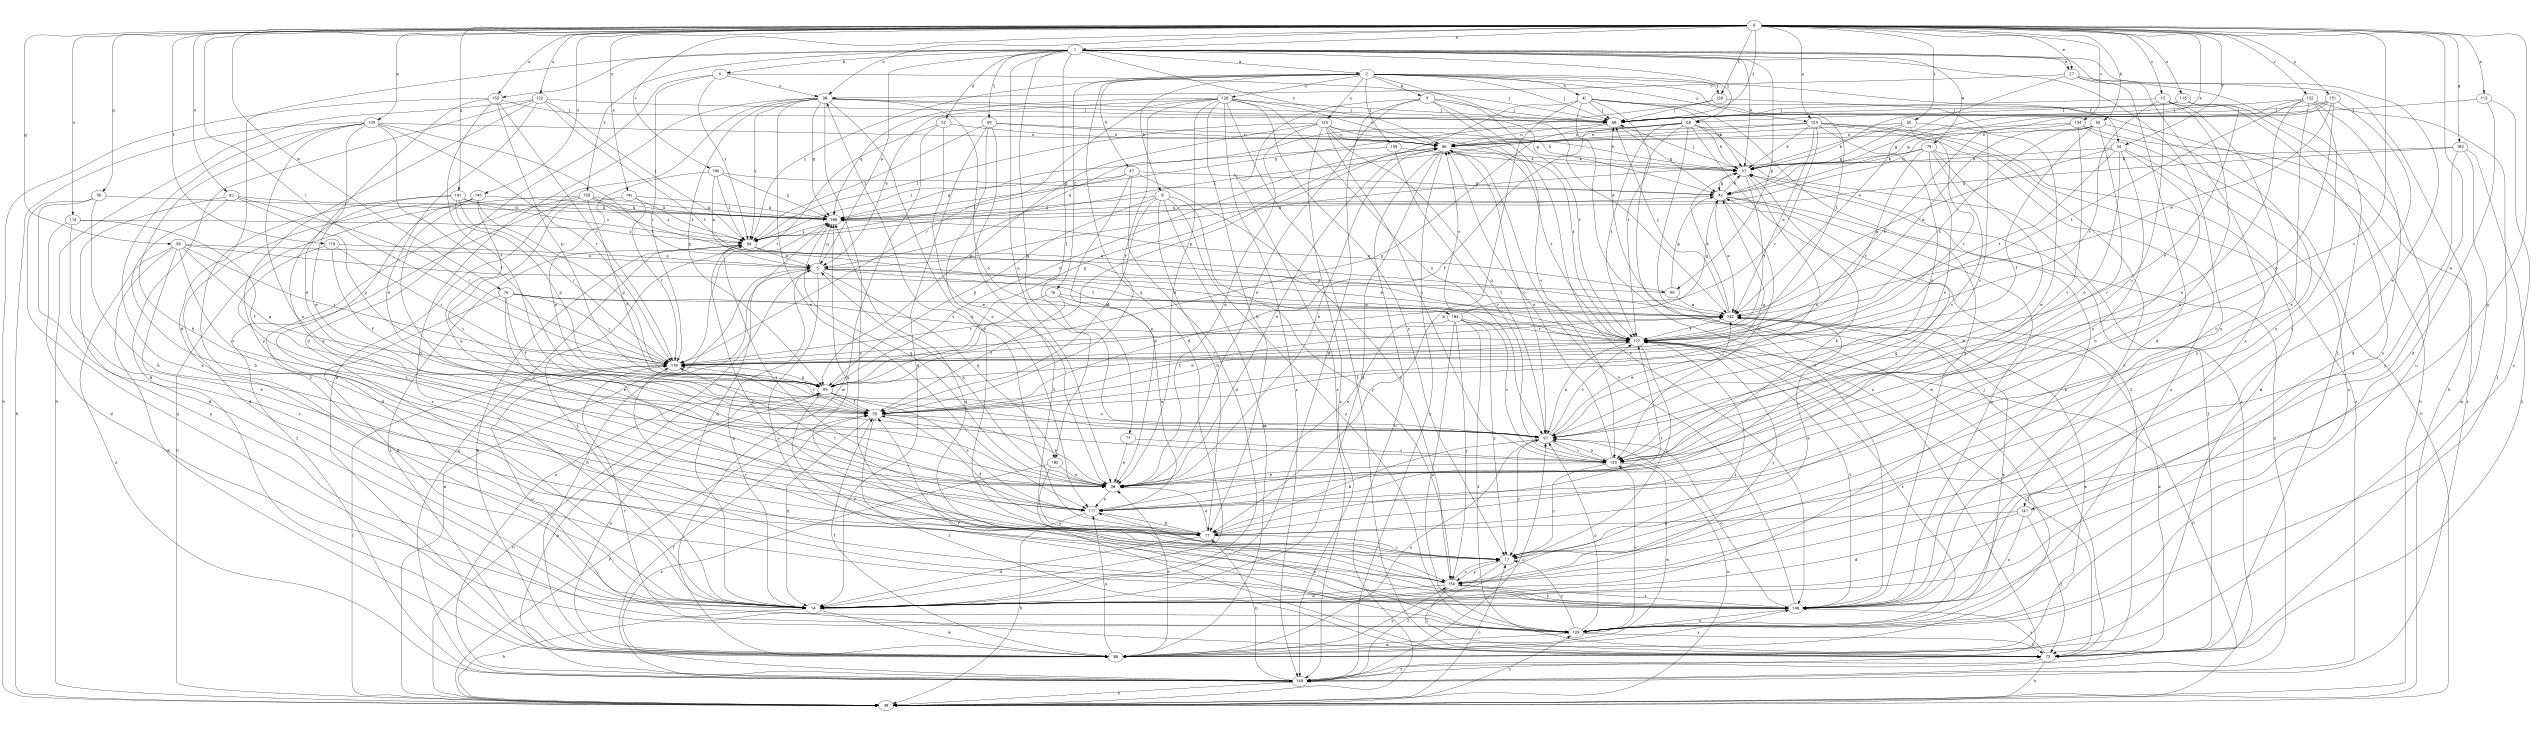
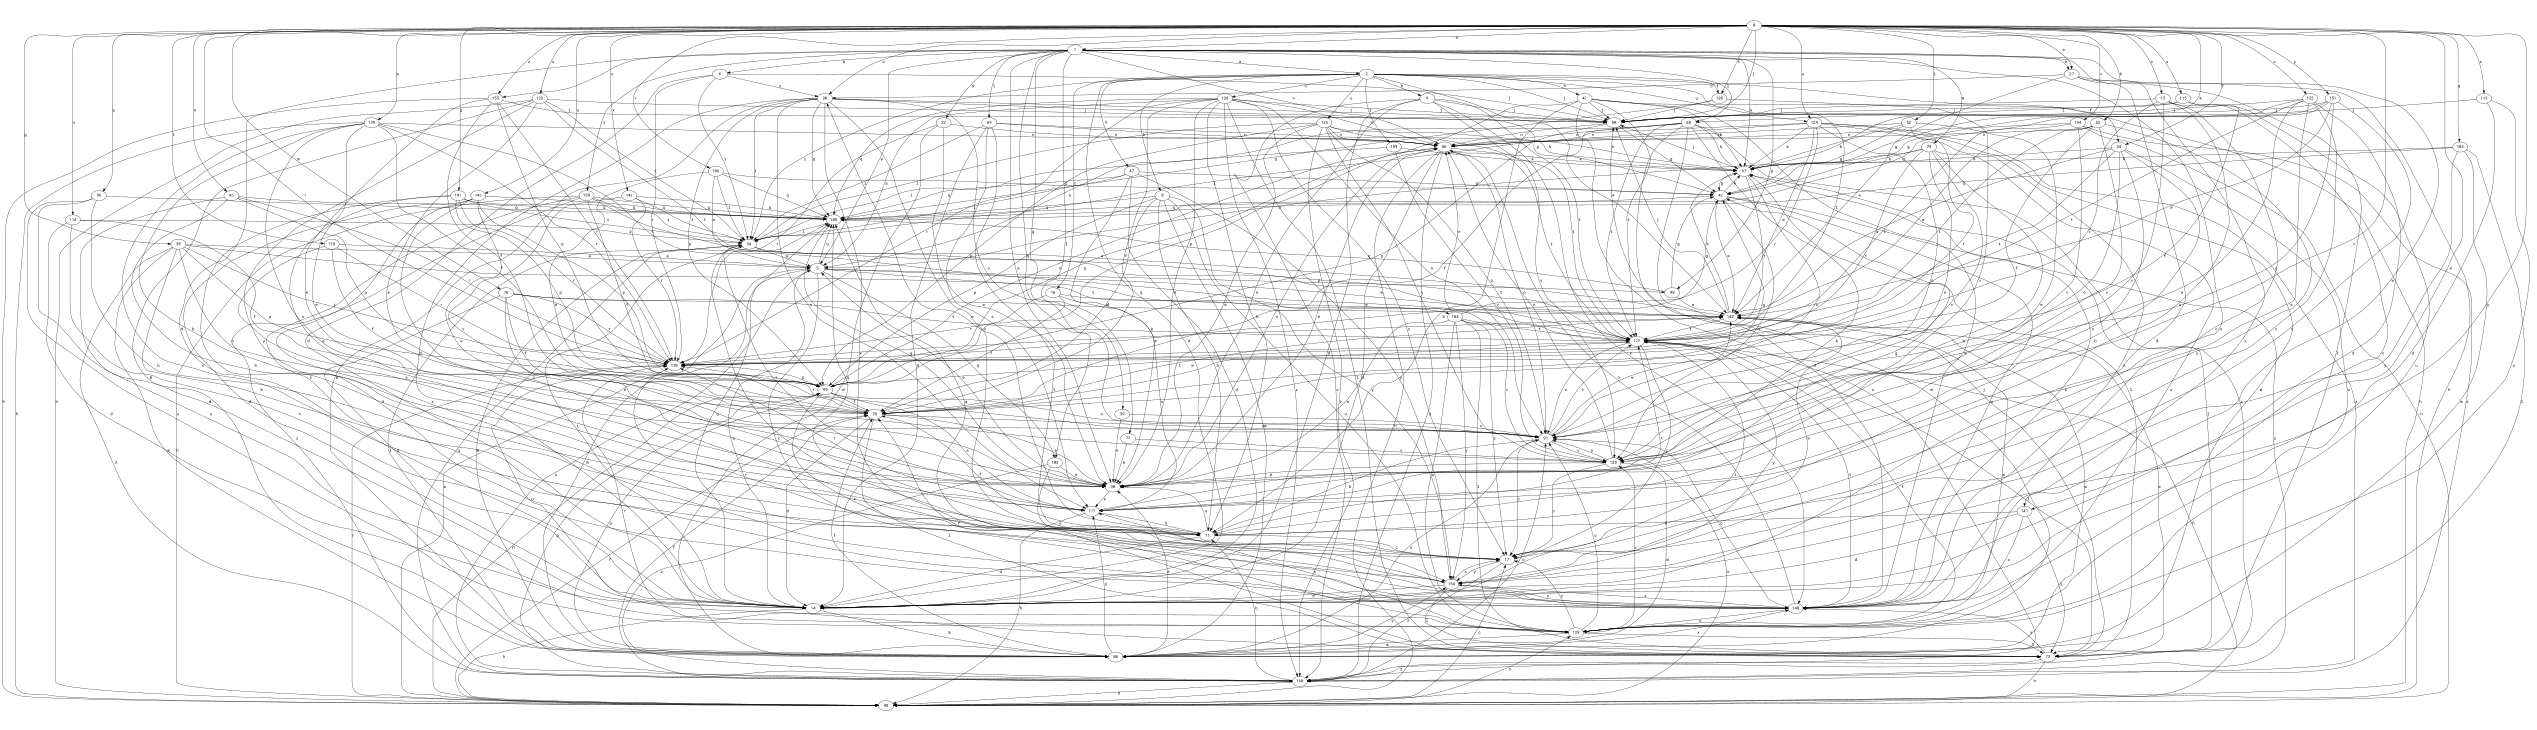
node "39": added
edge "132" -> "73": removed, label "l"
